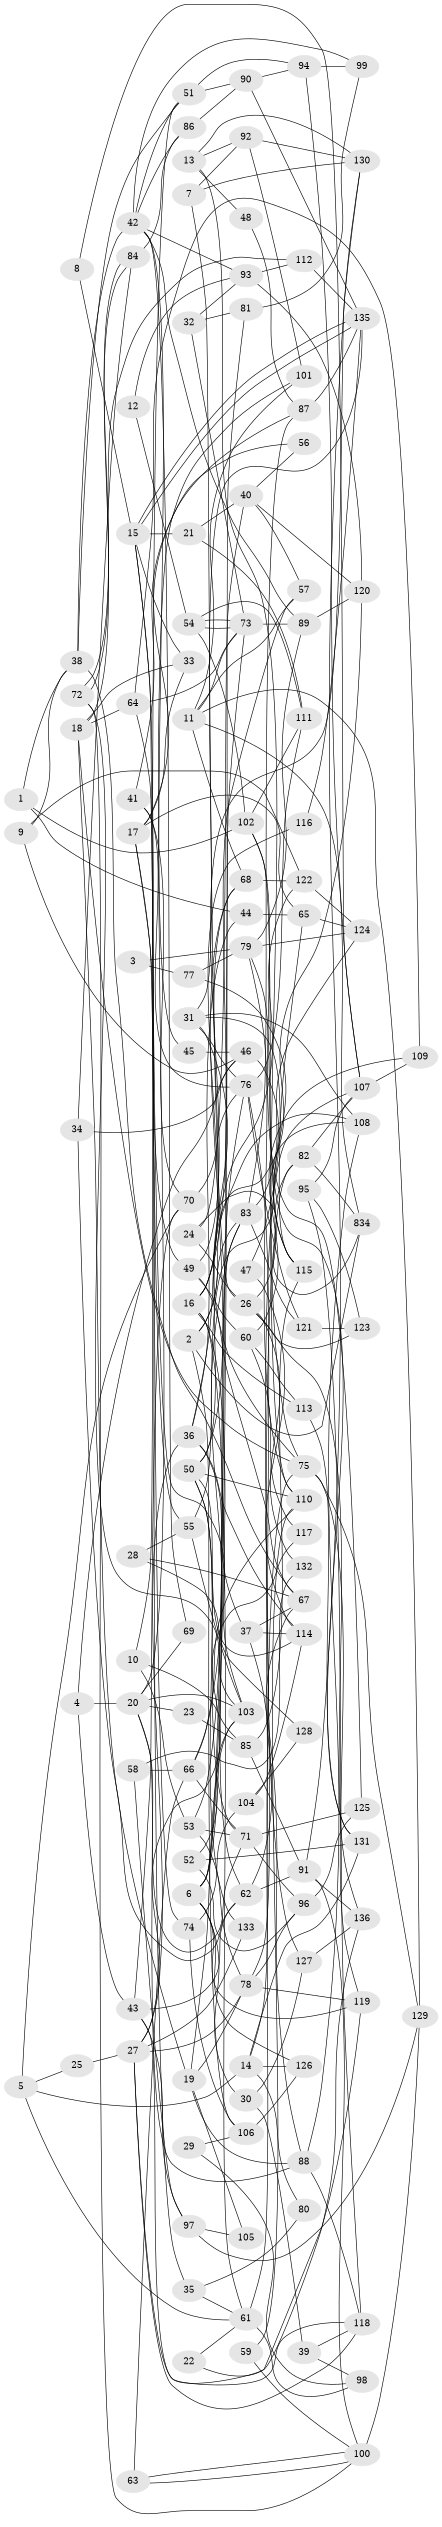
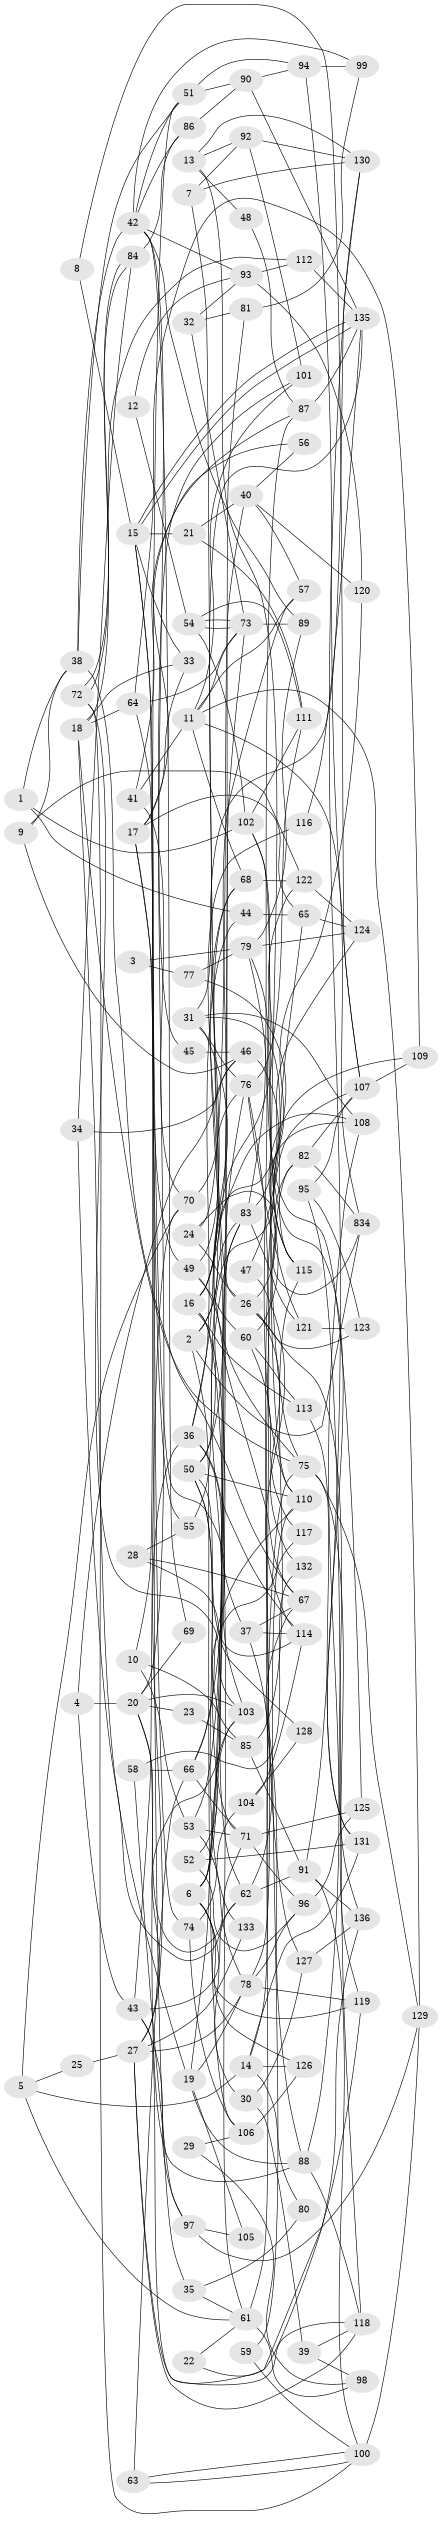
edge "120" -- "89": removed
edge "41" -- "76": now "41" -- "11"
edge "55" -- "103": removed
